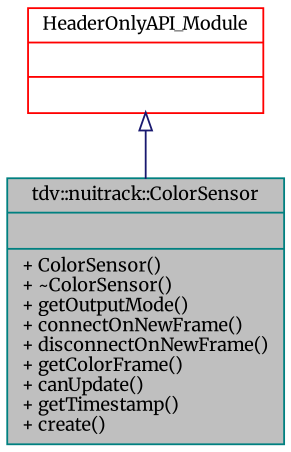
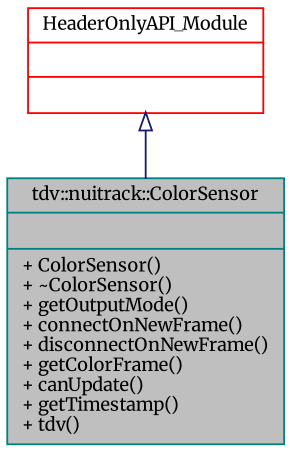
node "tdv::nuitrack::ColorSensor": text "+ create()" -> "+ tdv()"
